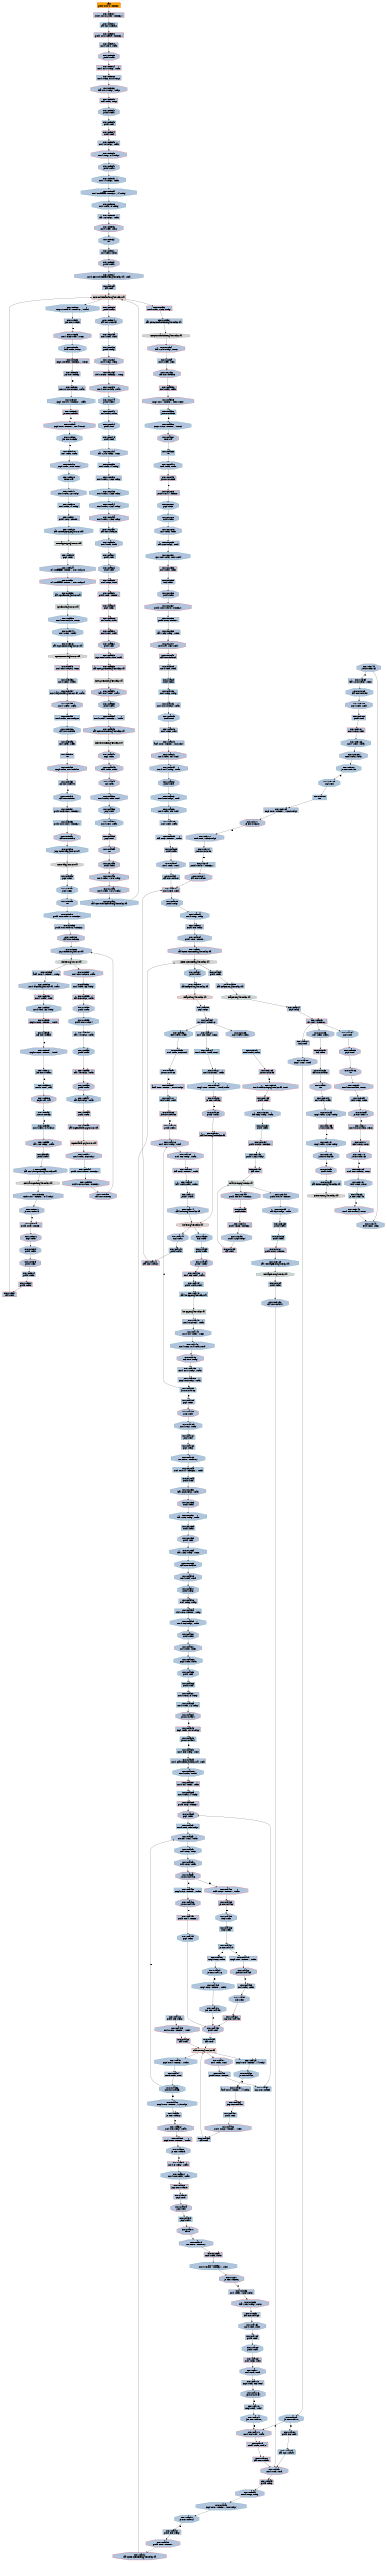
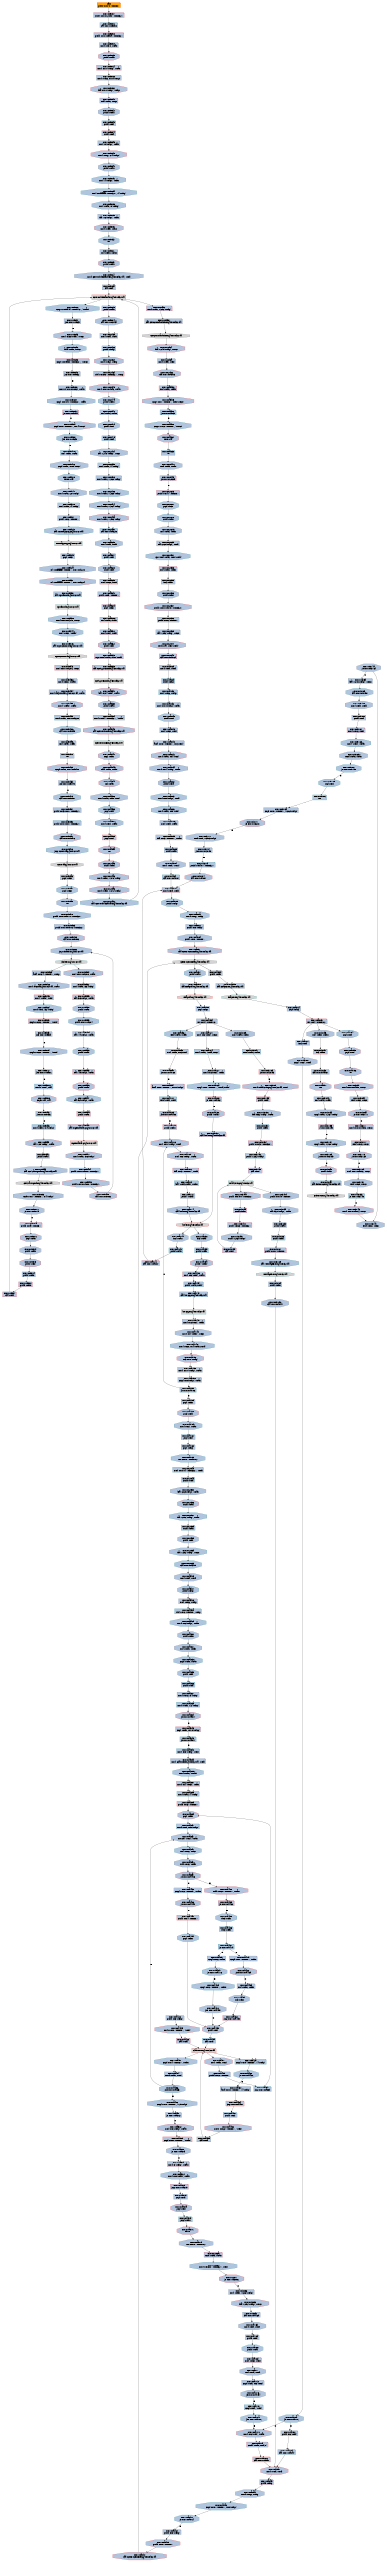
edge "0x01003189 movl %eax, %ebx" -> "0x0100318b testl %ebx, %ebx": added
